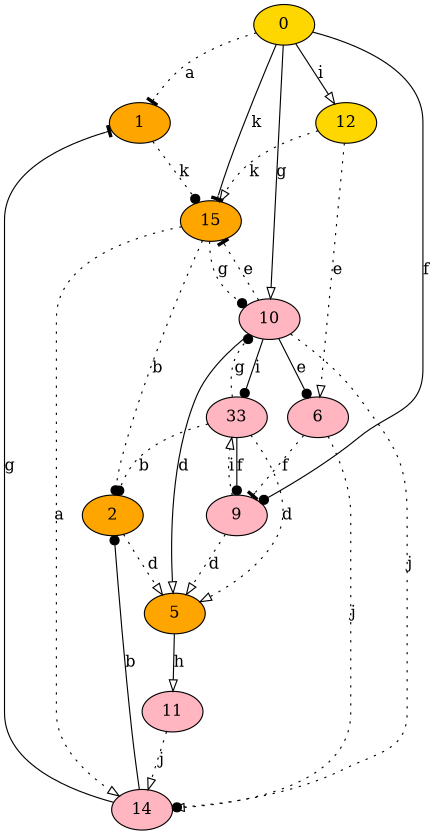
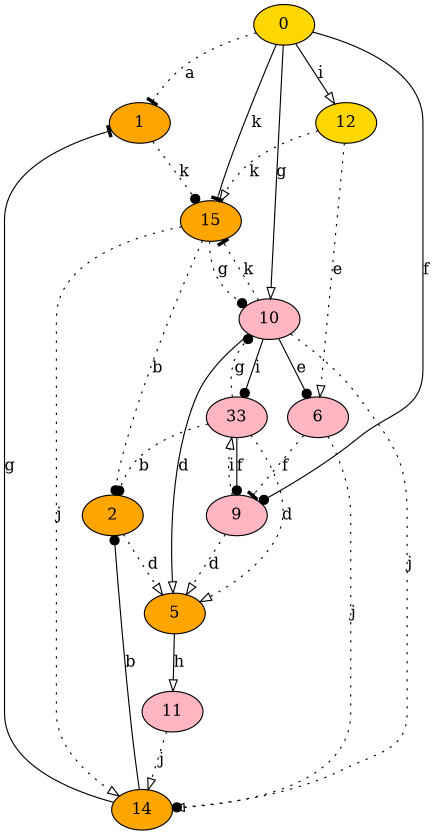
edge "10" -> "15": label "e" -> "k"
edge "15" -> "14": label "a" -> "j"
node "14": fillcolor lightpink -> orange
